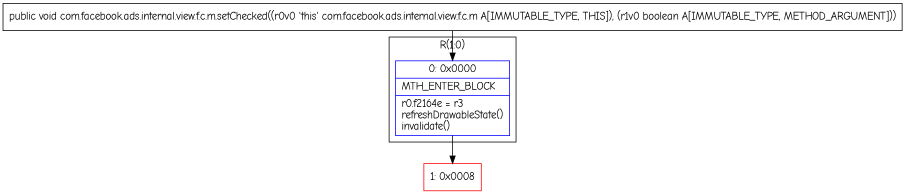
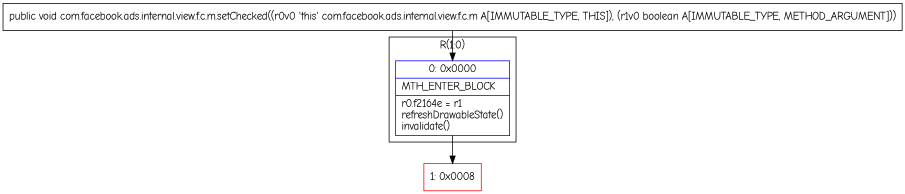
node "0: 0x0000": text "r0.f2164e = r3" -> "r0.f2164e = r1"
